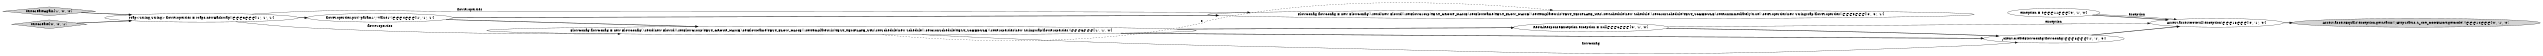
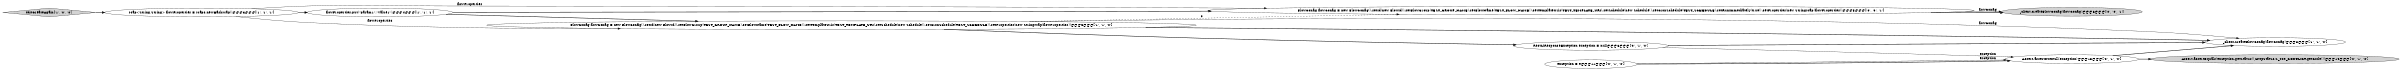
node "_client.createFlowConfig(flowConfig)@@@6@@@['0', '0', '1']": added
node "testCreate['0', '0', '1']": removed
edge "_client.createFlowConfig(flowConfig)@@@8@@@['1', '1', '0']" -> "Assert.assertNotNull(exception)@@@13@@@['0', '1', '0']": reversed
